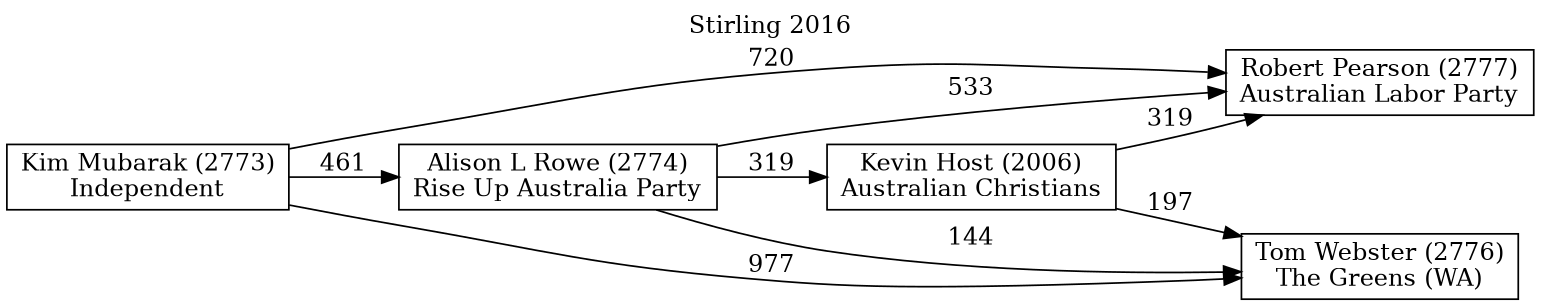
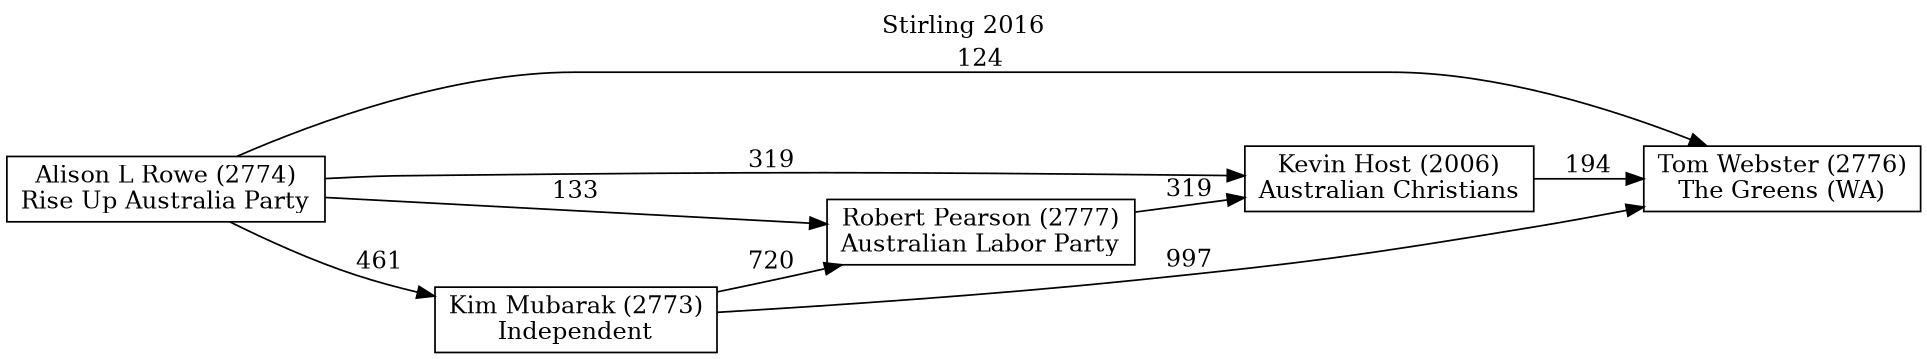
edge "Alison L Rowe (2774) Rise Up Australia Party" -> "Robert Pearson (2777) Australian Labor Party": label "533" -> "133"
edge "Kevin Host (2006) Australian Christians" -> "Robert Pearson (2777) Australian Labor Party": reversed
edge "Kim Mubarak (2773) Independent" -> "Alison L Rowe (2774) Rise Up Australia Party": reversed
edge "Kevin Host (2006) Australian Christians" -> "Tom Webster (2776) The Greens (WA)": label "197" -> "194"
edge "Alison L Rowe (2774) Rise Up Australia Party" -> "Tom Webster (2776) The Greens (WA)": label "144" -> "124"
edge "Kim Mubarak (2773) Independent" -> "Tom Webster (2776) The Greens (WA)": label "977" -> "997"
